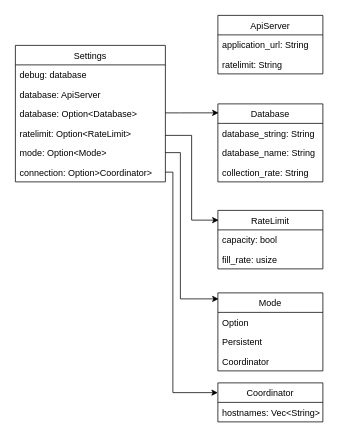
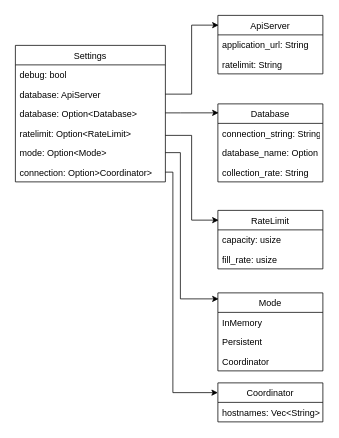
edge "database: ApiServer" -> "ApiServer": added
node "debug: database": label "debug: database" -> "debug: bool"
node "database_string: String": label "database_string: String" -> "connection_string: String"
node "database_name: String": label "database_name: String" -> "database_name: Option"
node "capacity: bool": label "capacity: bool" -> "capacity: usize"
node "Option": label "Option" -> "InMemory"
